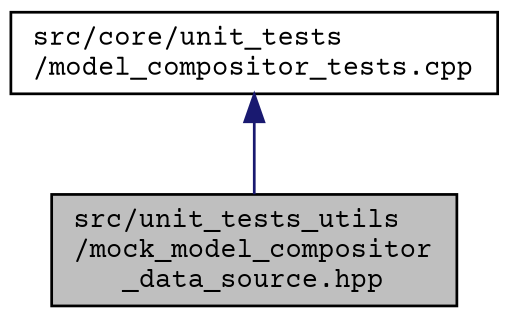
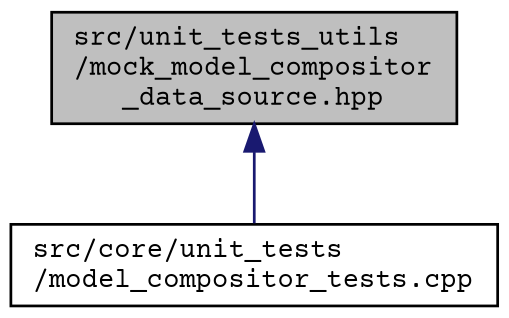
edge "src/unit_tests_utils /mock_model_compositor _data_source.hpp" -> "src/core/unit_tests /model_compositor_tests.cpp": reversed
